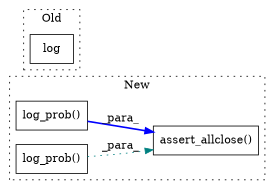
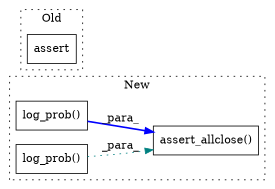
node "log": label "log" -> "assert"
